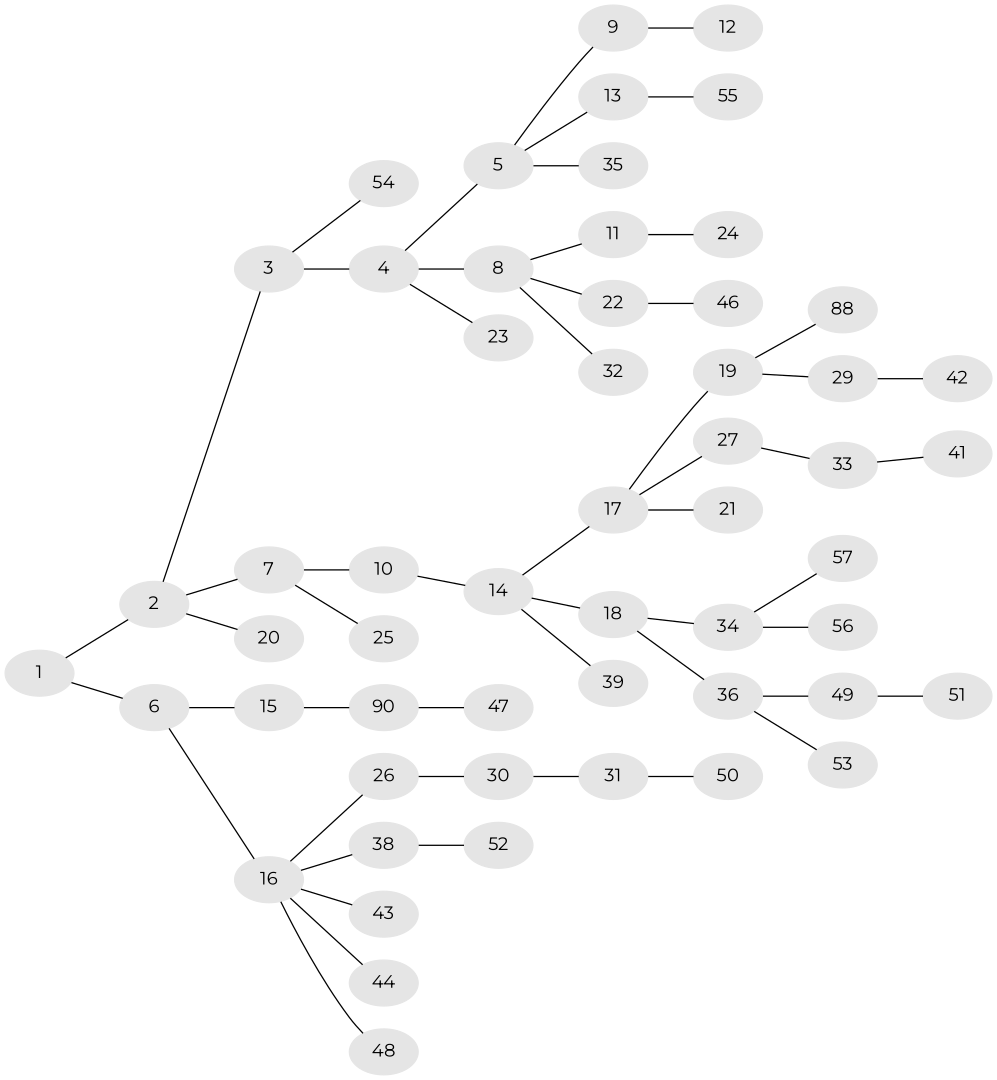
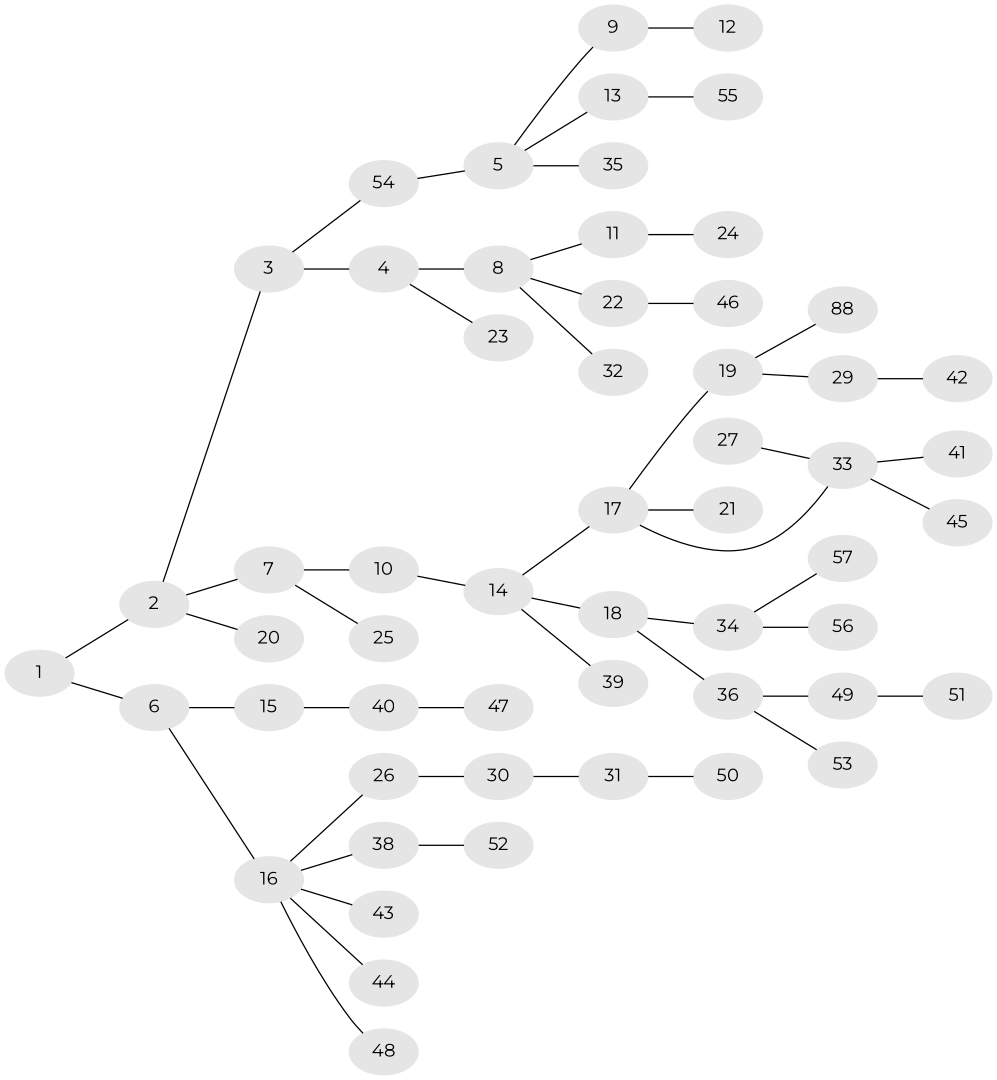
edge "5" -- "4": now "5" -- "54"
edge "27" -- "17": now "33" -- "17"
node "45": added
node "90": label "90" -> "40"
